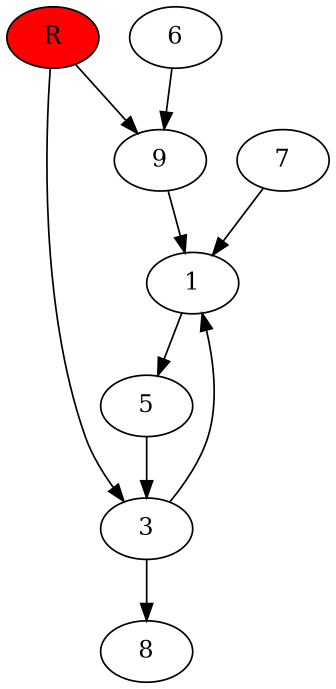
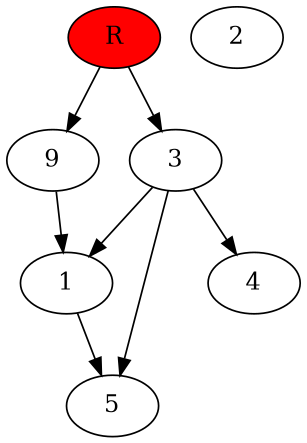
node "6": removed
node "2": added
node "7": removed
edge "5" -> "3": reversed
node "8": label "8" -> "4"
